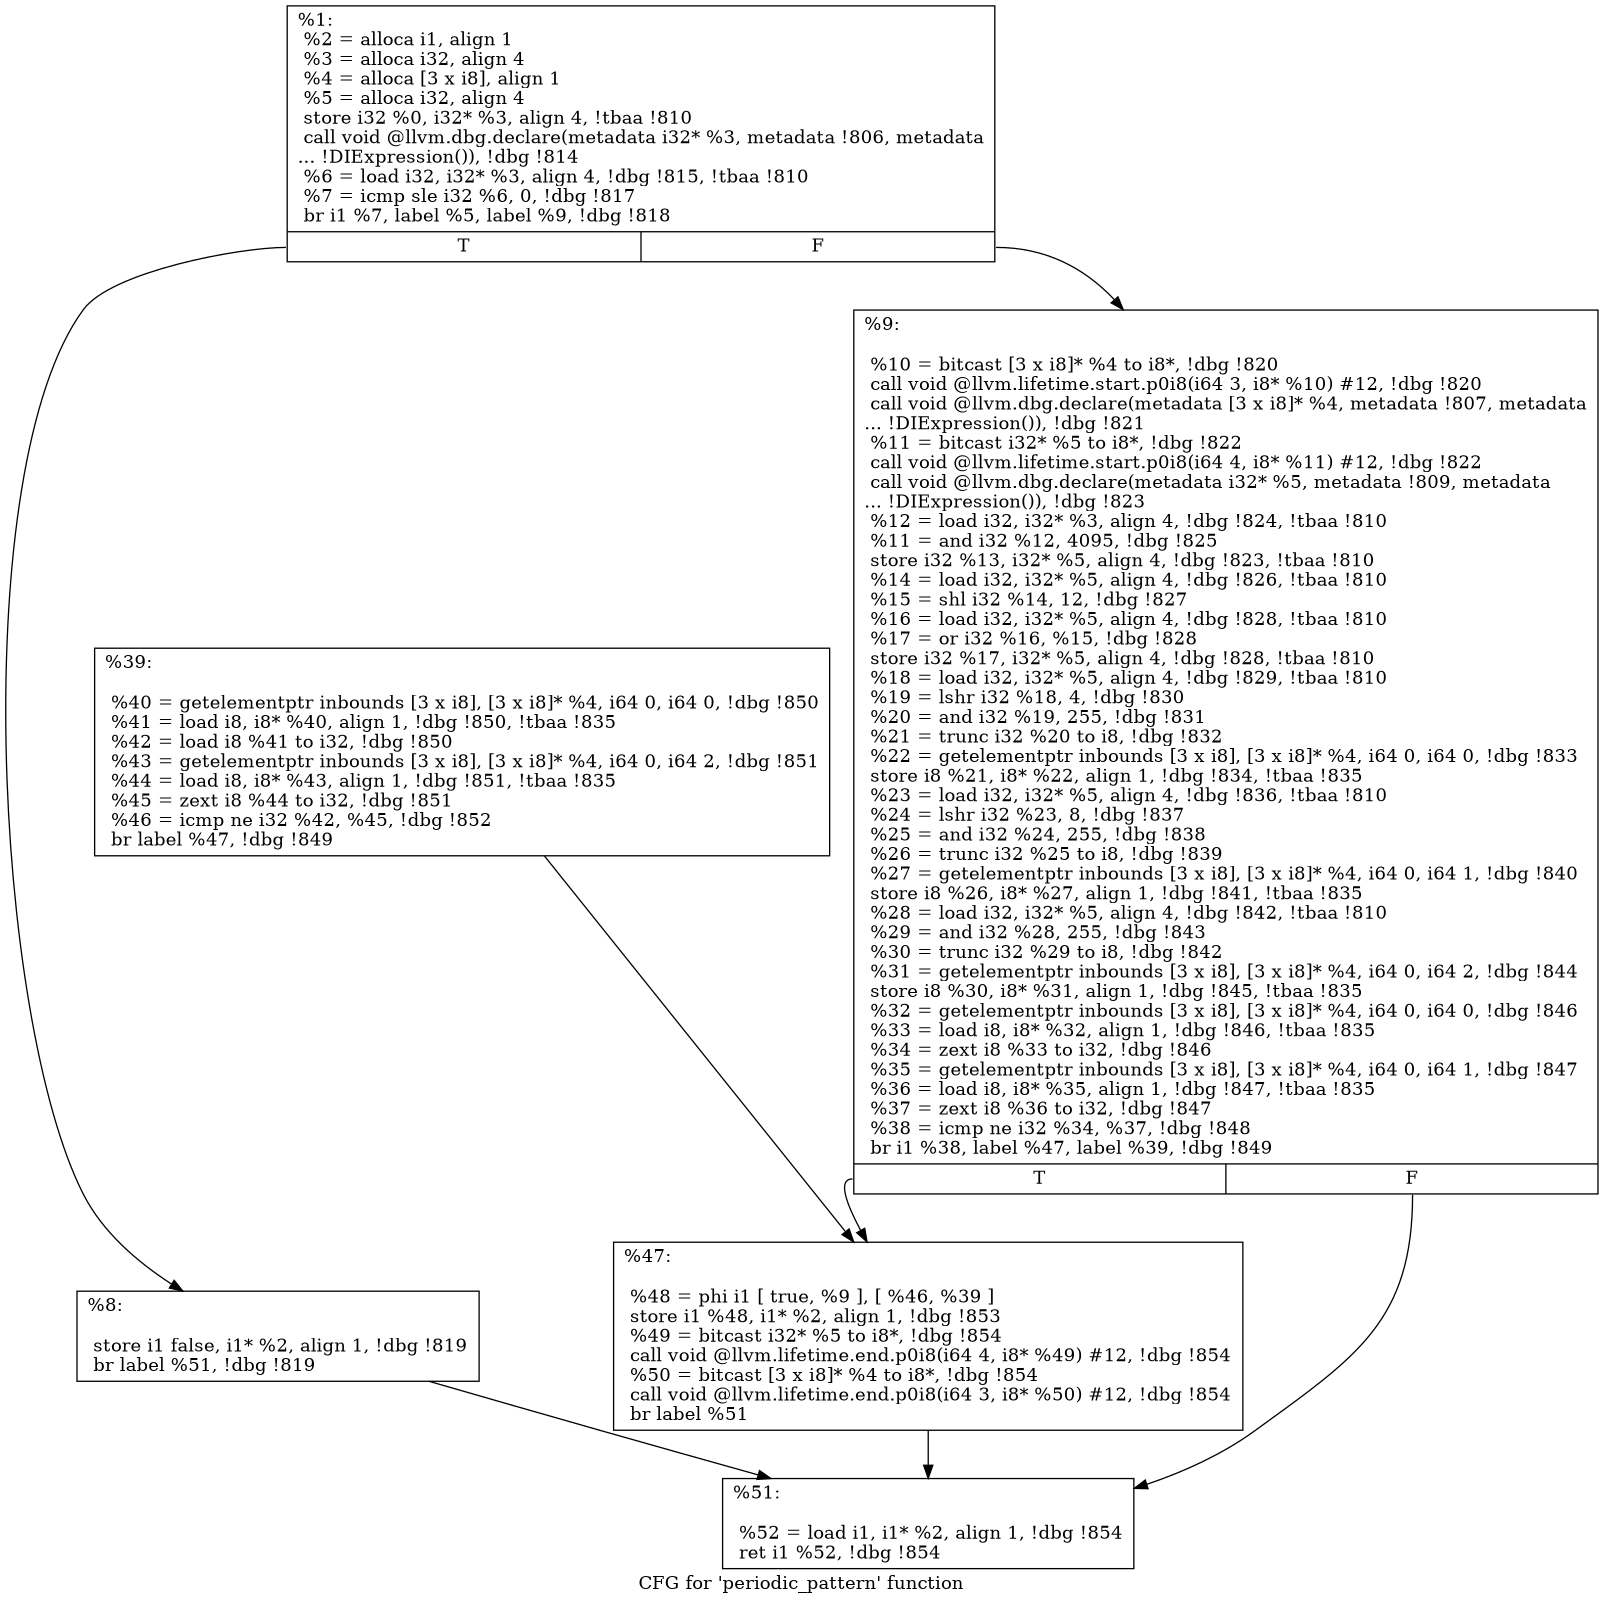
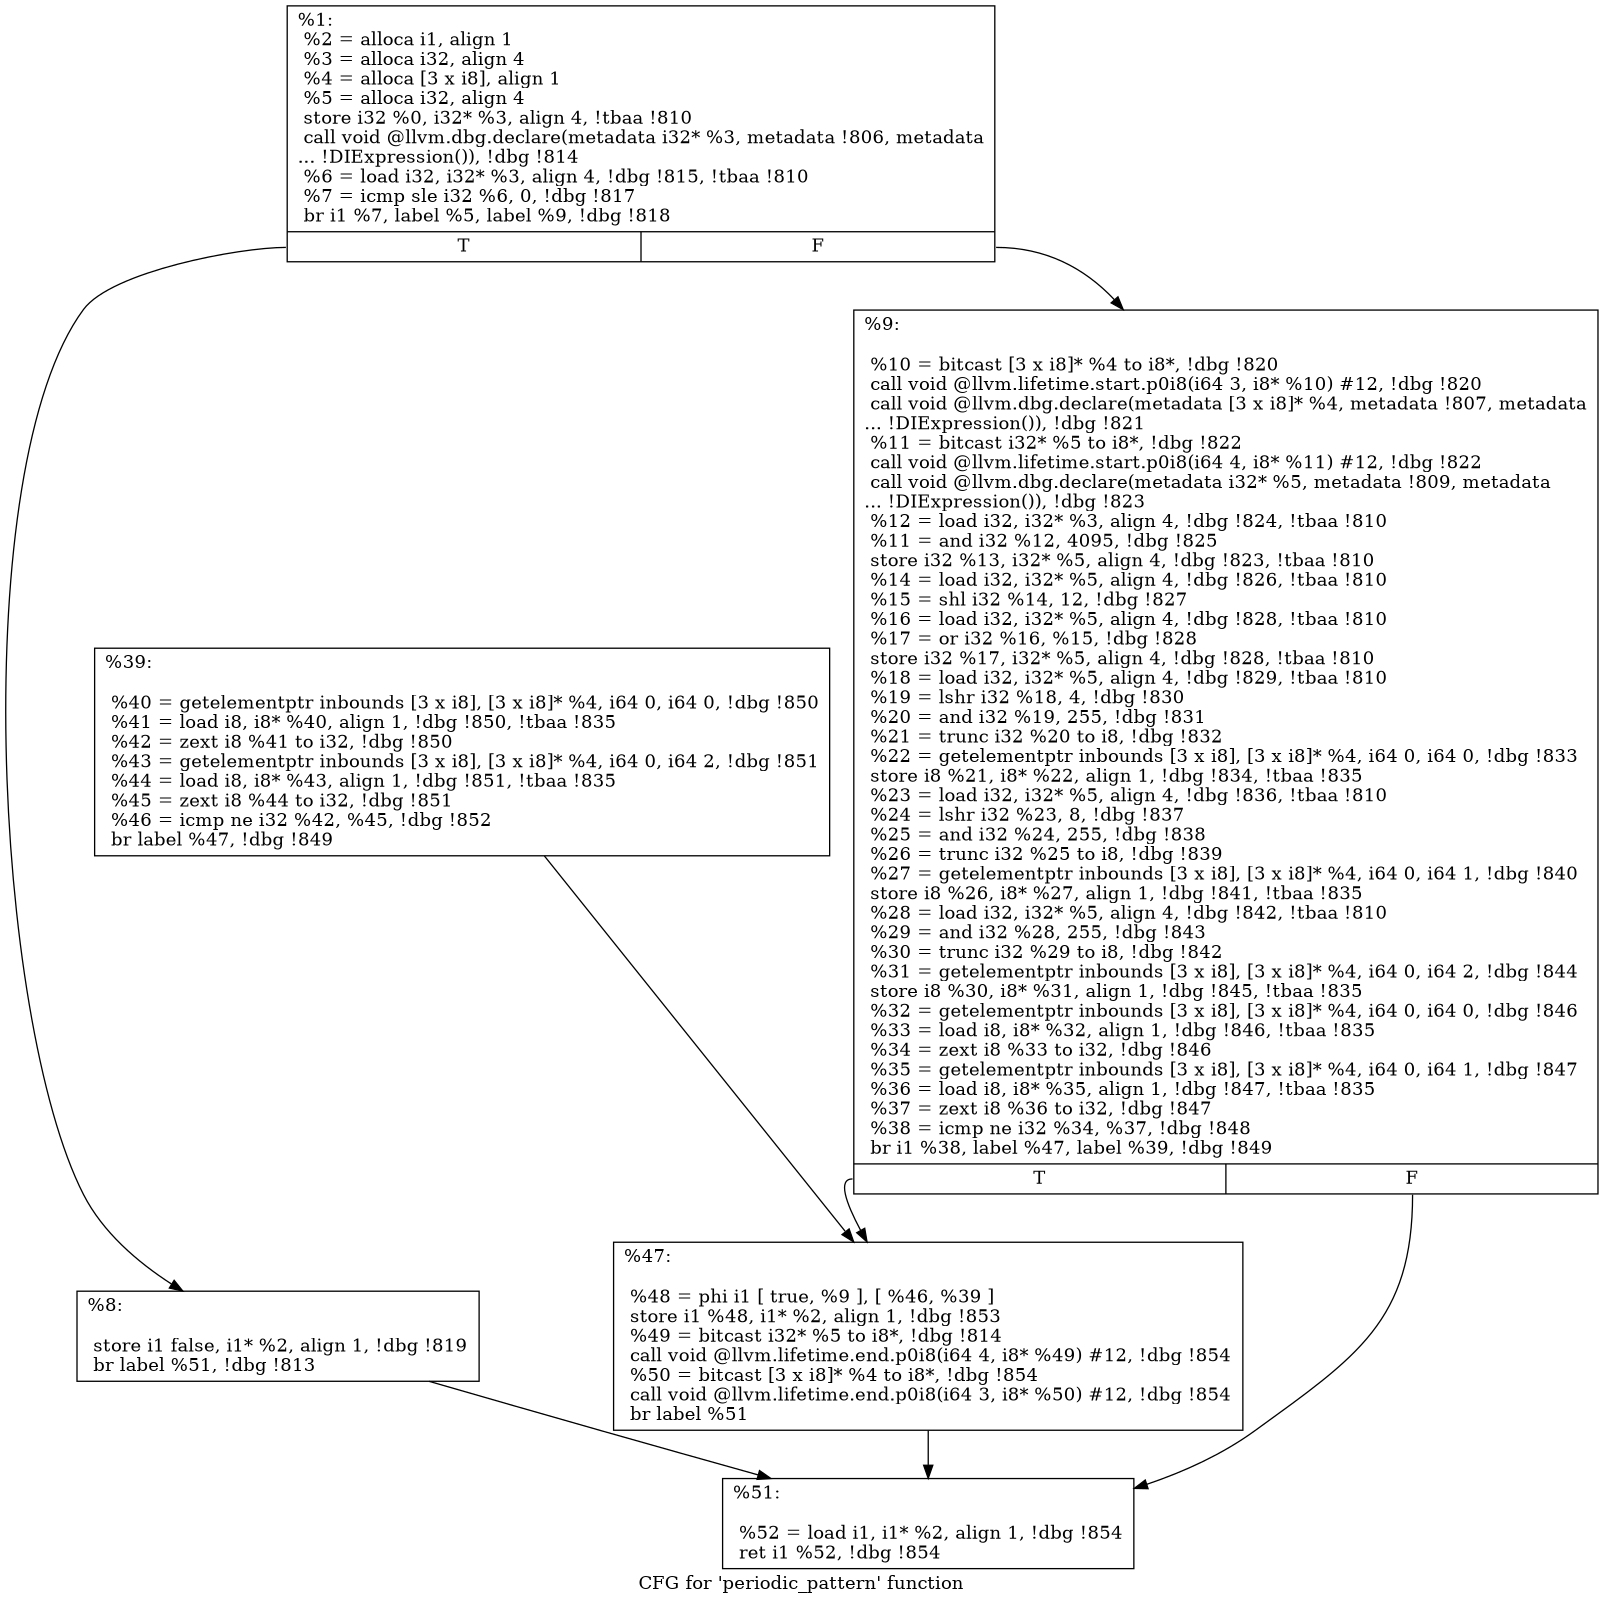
node "%39:": text "%42 = load i8 %41 to i32, !dbg !850" -> "%42 = zext i8 %41 to i32, !dbg !850"
node "%47:": text "%49 = bitcast i32* %5 to i8*, !dbg !854" -> "%49 = bitcast i32* %5 to i8*, !dbg !814"
node "%8:": text "br label %51, !dbg !819" -> "br label %51, !dbg !813"
